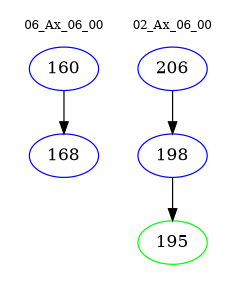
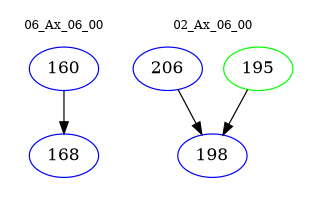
edge "198" -> "195": reversed
